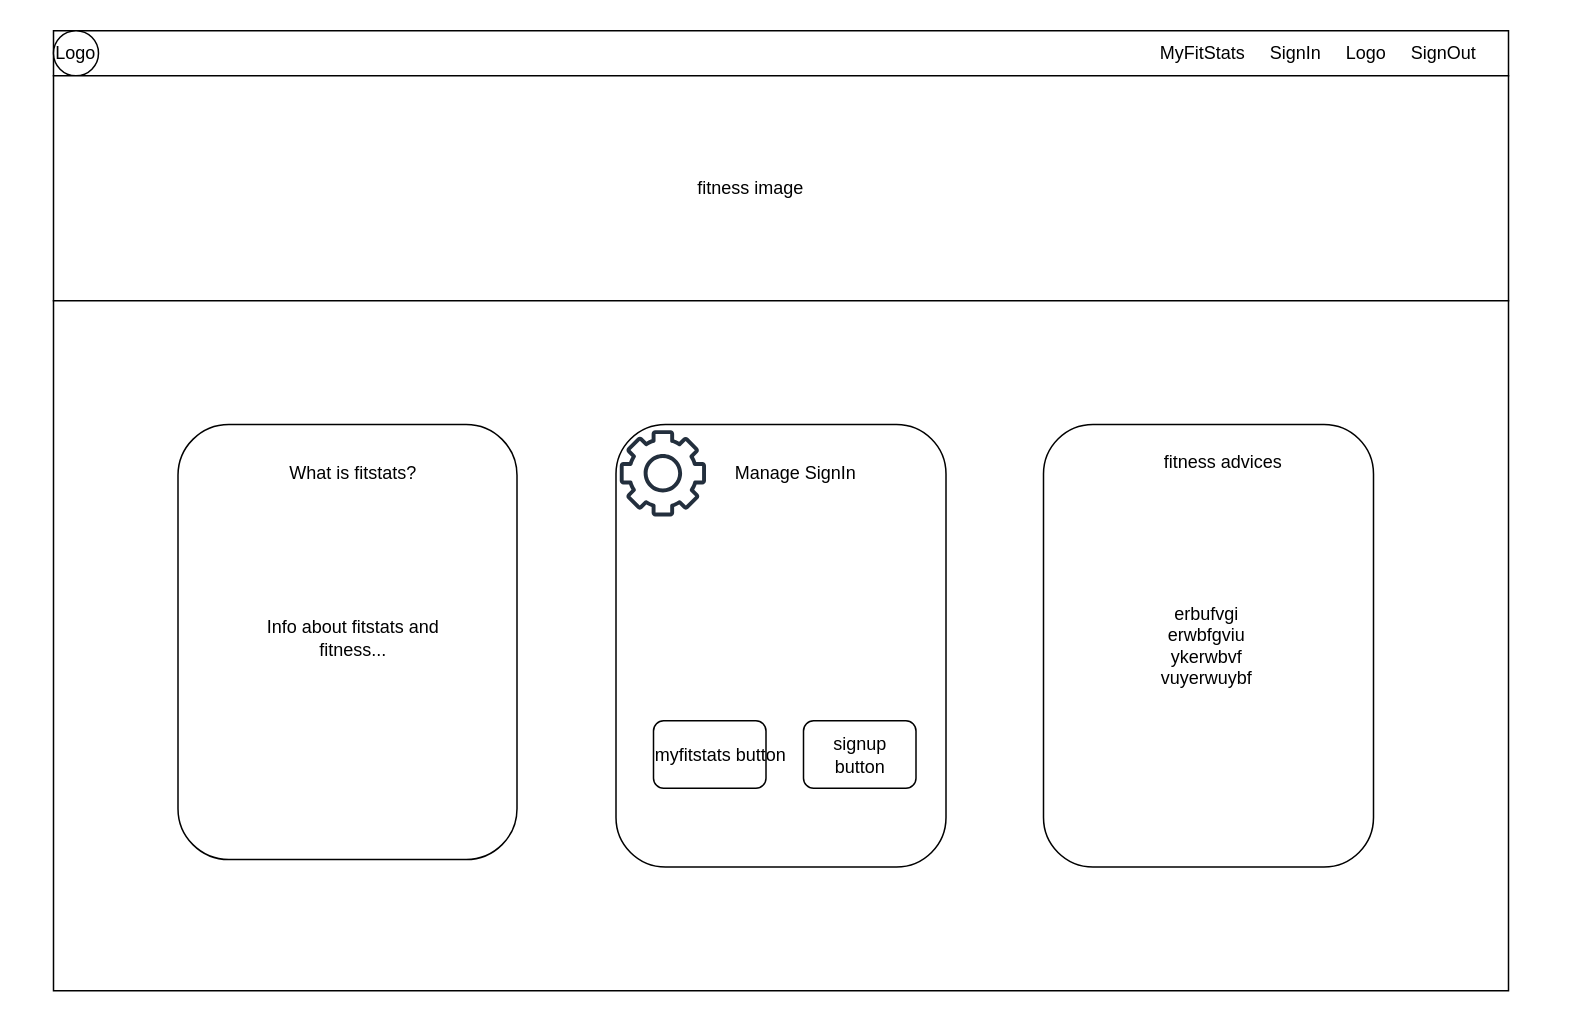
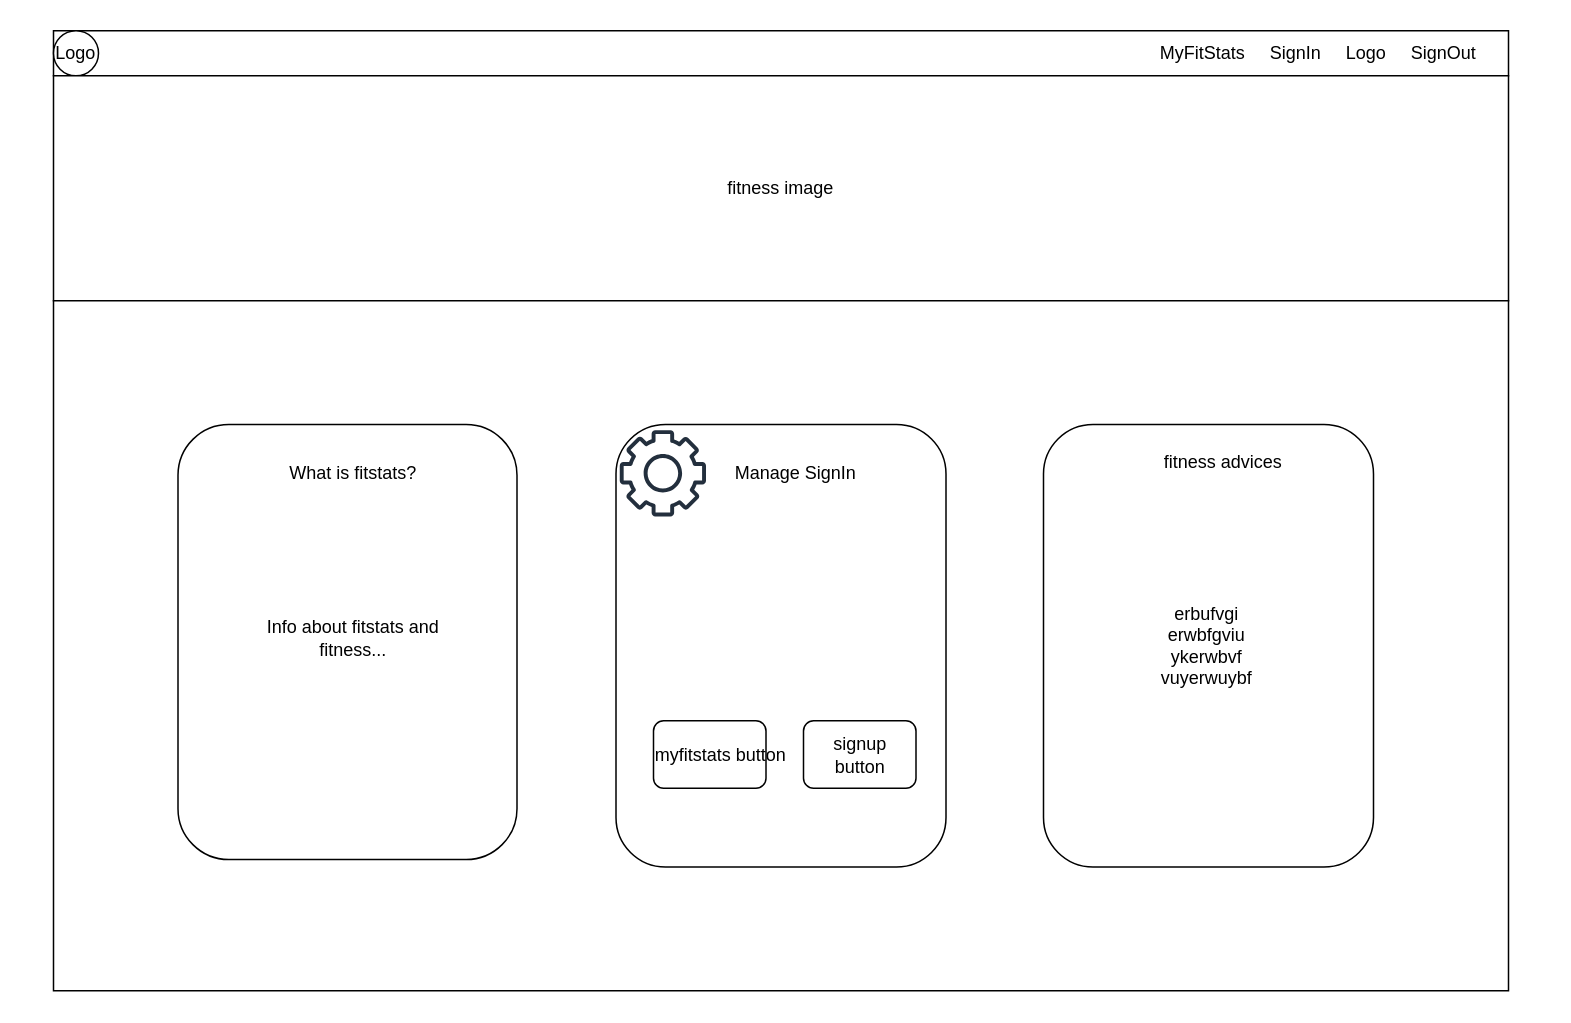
node "fitness image": moved (751, 188) -> (781, 188)
